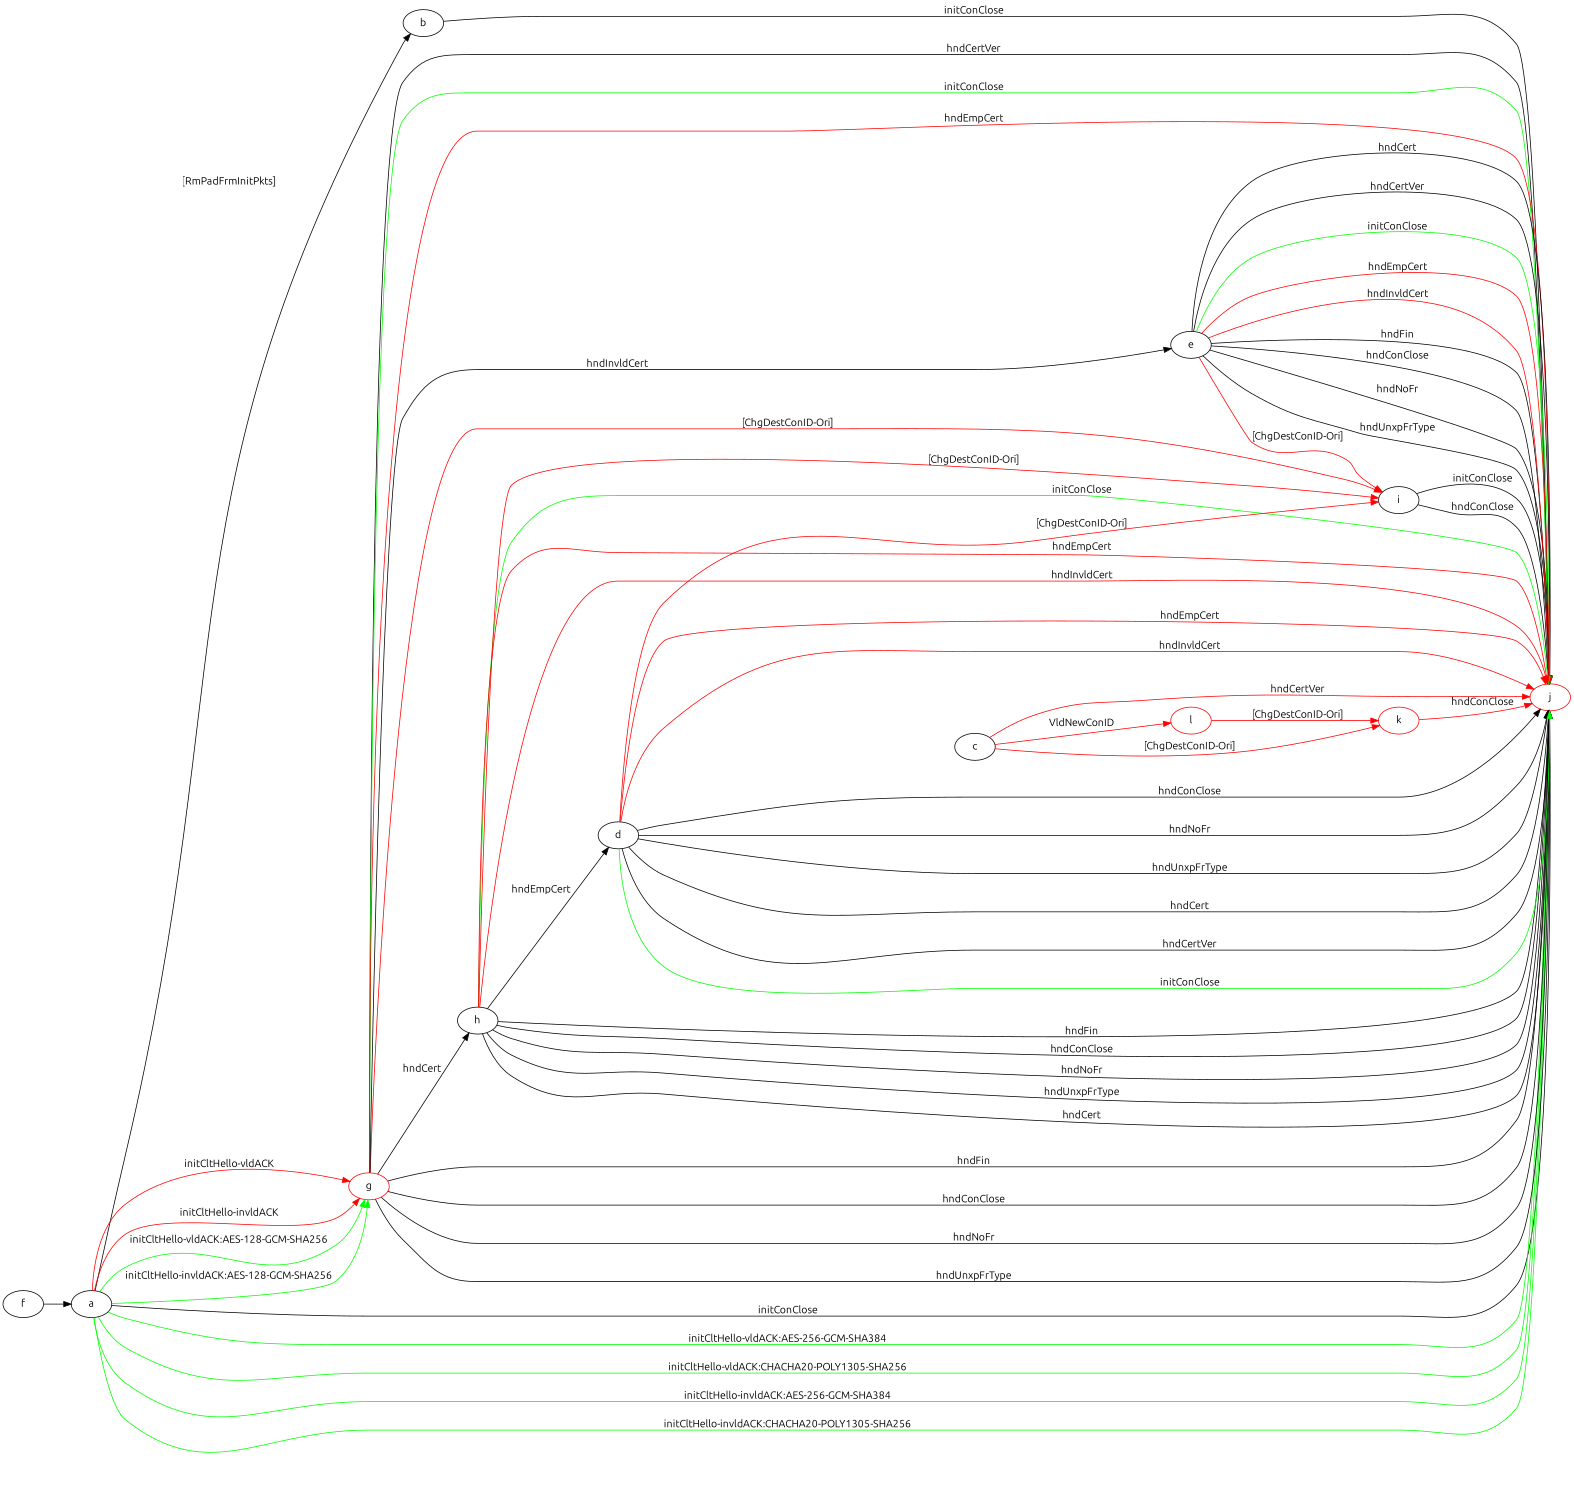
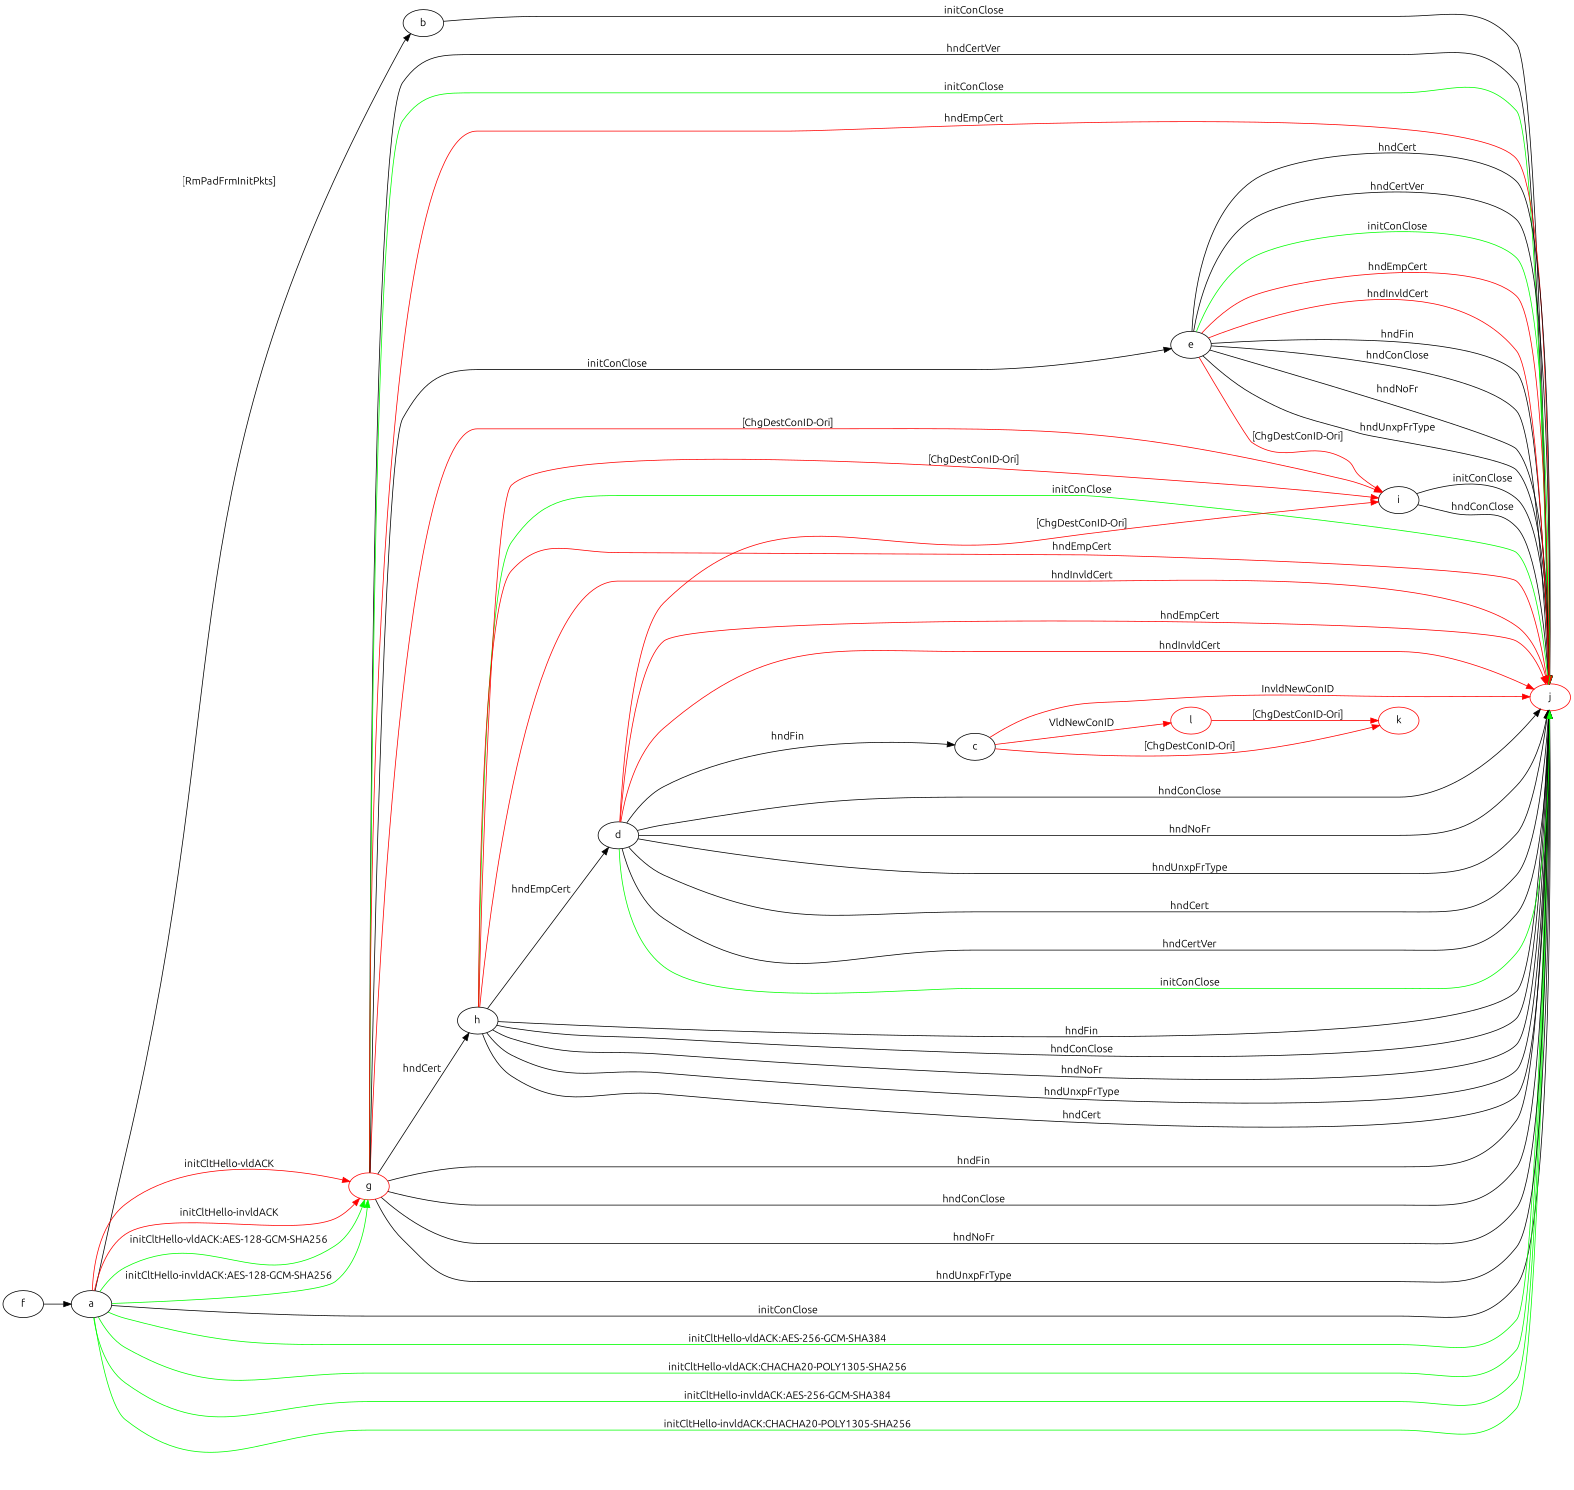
edge "g" -> "e": label "hndInvldCert " -> "initConClose "
edge "c" -> "j": label "hndCertVer " -> "InvldNewConID "
edge "k" -> "j": removed, label "hndConClose"
edge "d" -> "c": added, label "hndFin"
